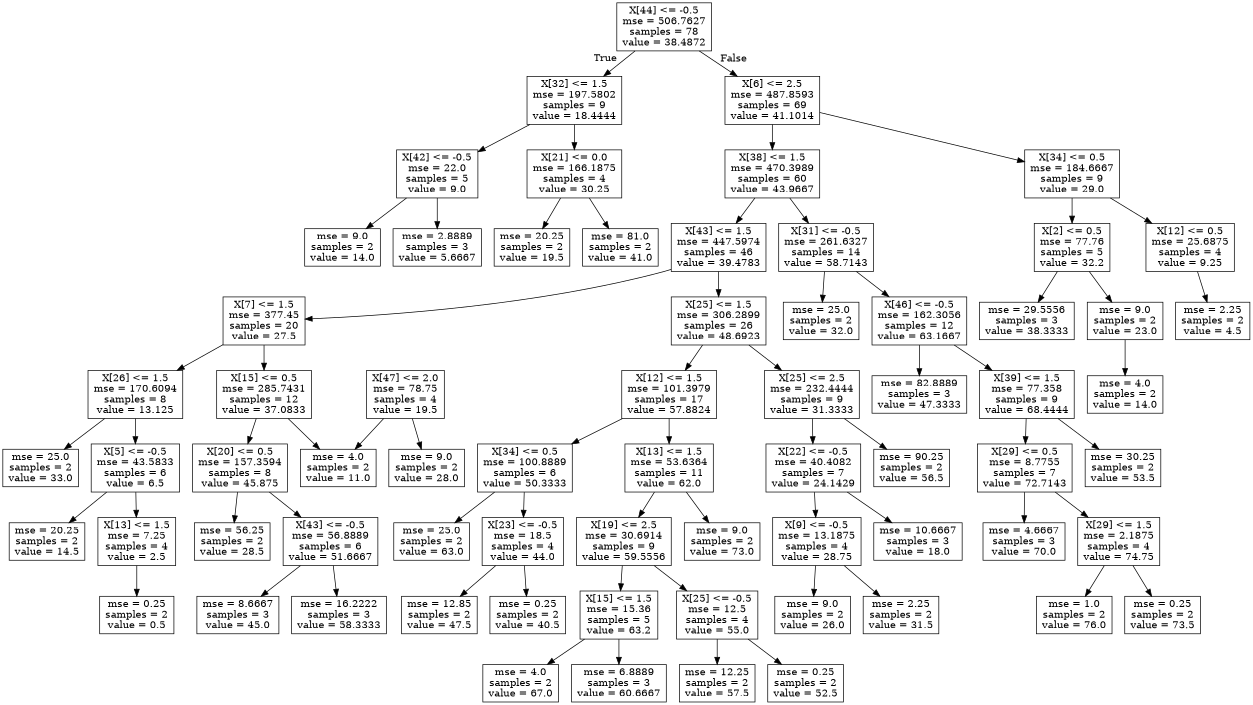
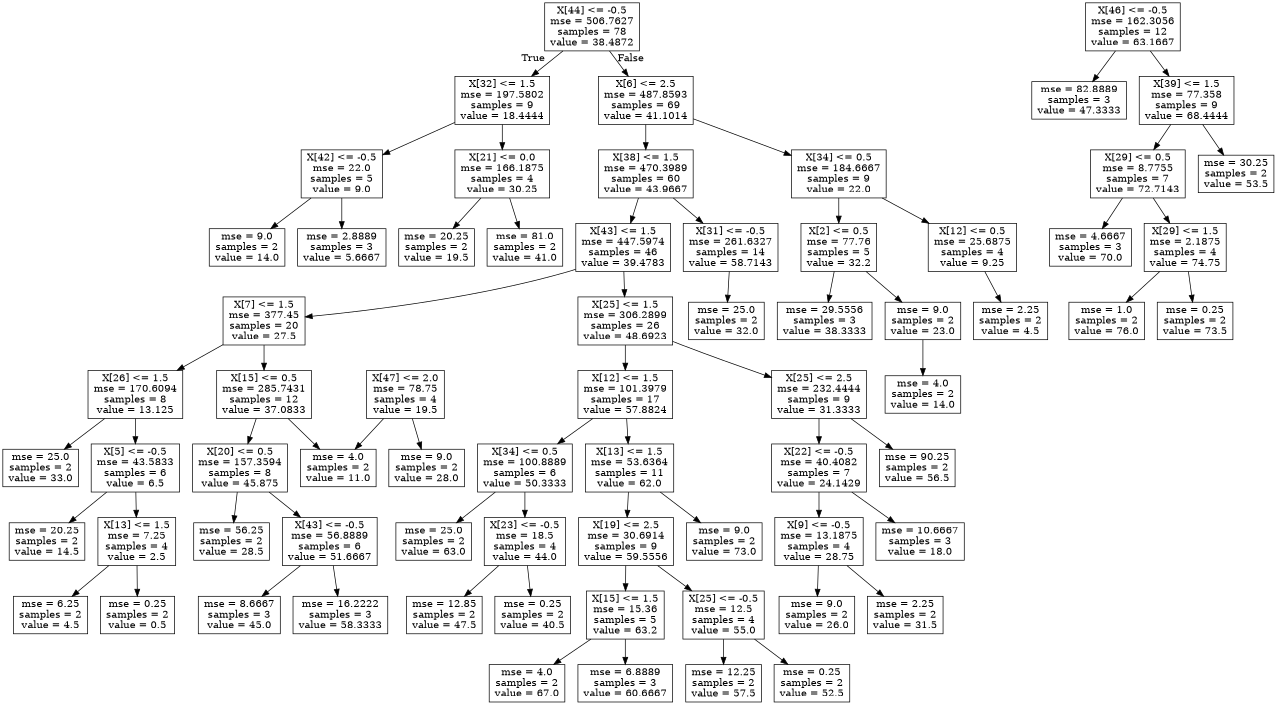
node "X[34] <= 0.5 mse = 184.6667 samples = 9 value = 29.0": label "X[34] <= 0.5 mse = 184.6667 samples = 9 value = 29.0" -> "X[34] <= 0.5 mse = 184.6667 samples = 9 value = 22.0"
edge "X[31] <= -0.5 mse = 261.6327 samples = 14 value = 58.7143" -> "X[46] <= -0.5 mse = 162.3056 samples = 12 value = 63.1667": removed
node "mse = 6.25 samples = 2 value = 4.5": added
